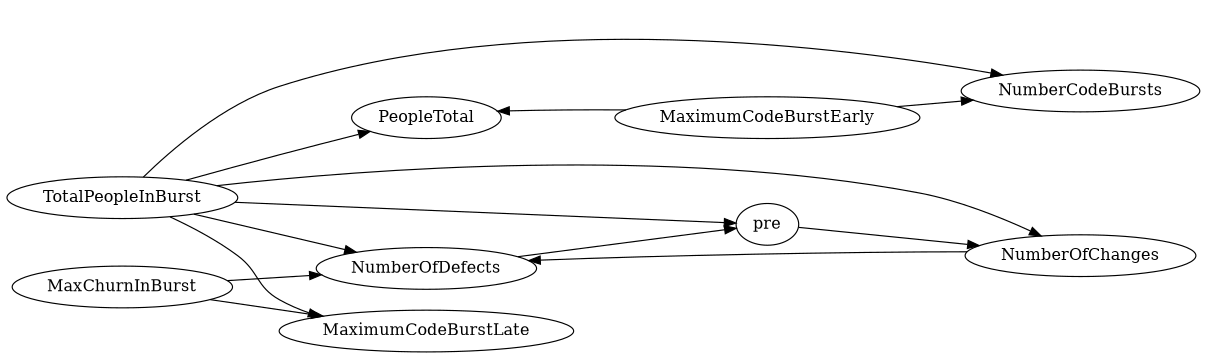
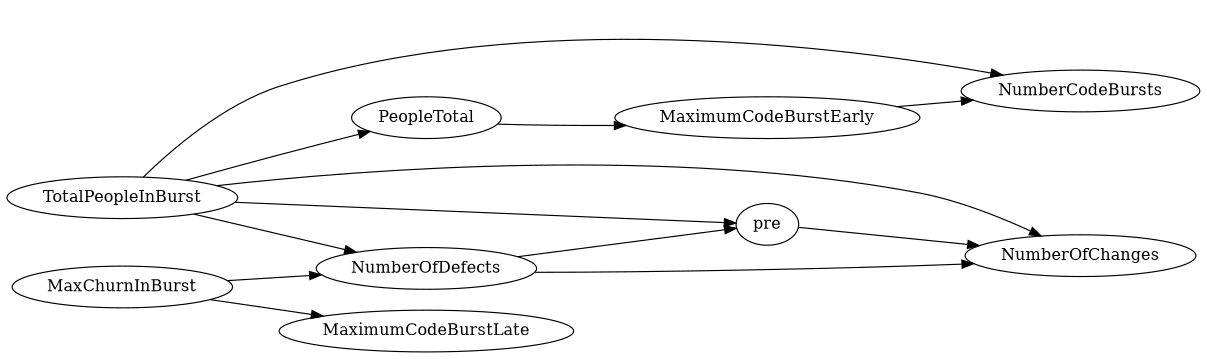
edge "MaximumCodeBurstEarly" -> "PeopleTotal": reversed
edge "NumberOfChanges" -> "NumberOfDefects": reversed
edge "TotalPeopleInBurst" -> "MaximumCodeBurstLate": removed
